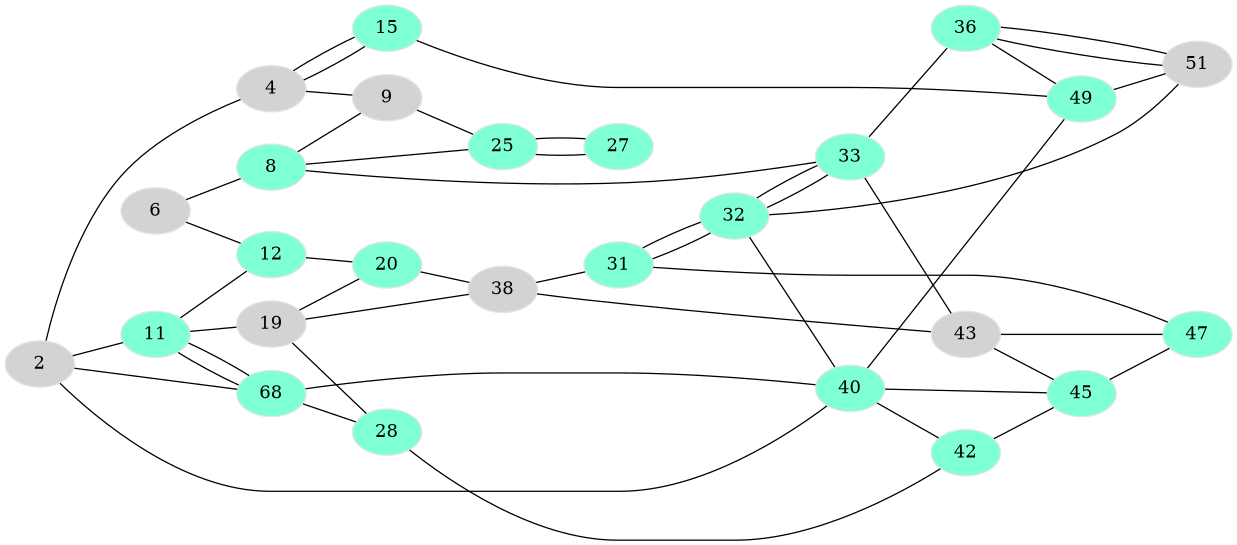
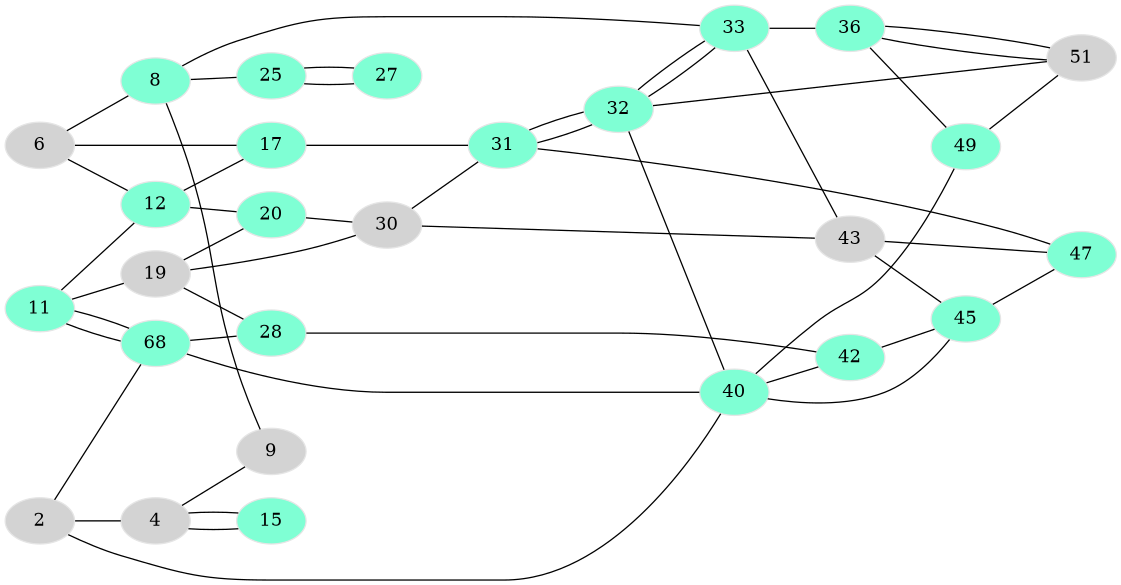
edge "15" -- "49": removed
edge "9" -- "25": removed
node "17": added
node "38": label "38" -> "30"
edge "11" -- "2": removed
